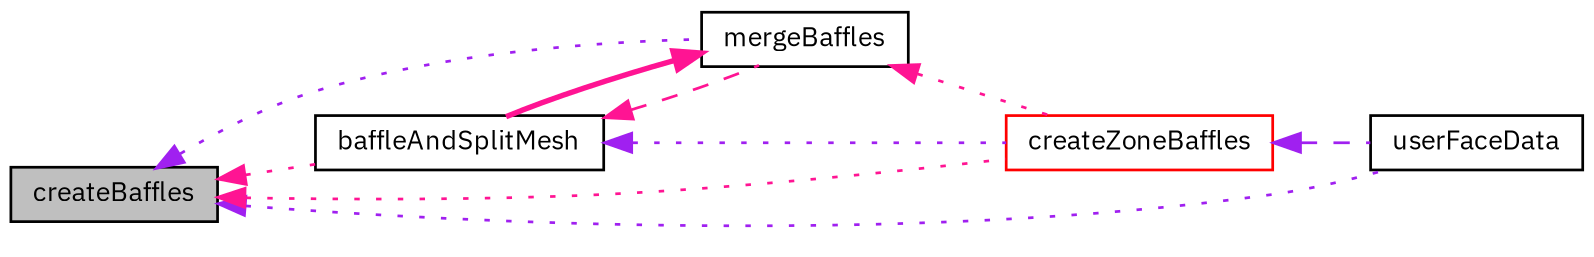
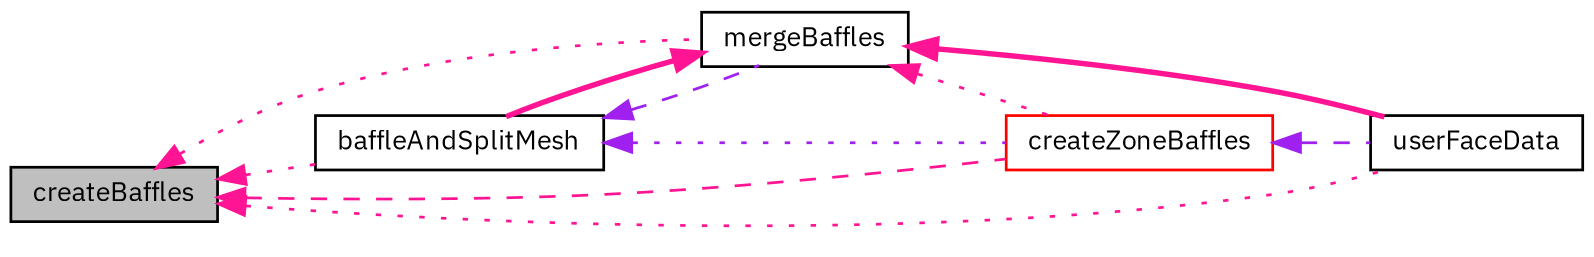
edge "mergeBaffles" -> "createBaffles": color purple -> deeppink
edge "userFaceData" -> "mergeBaffles": added
edge "mergeBaffles" -> "baffleAndSplitMesh": color deeppink -> purple
edge "createZoneBaffles" -> "createBaffles": style dotted -> dashed
edge "userFaceData" -> "createBaffles": color purple -> deeppink
